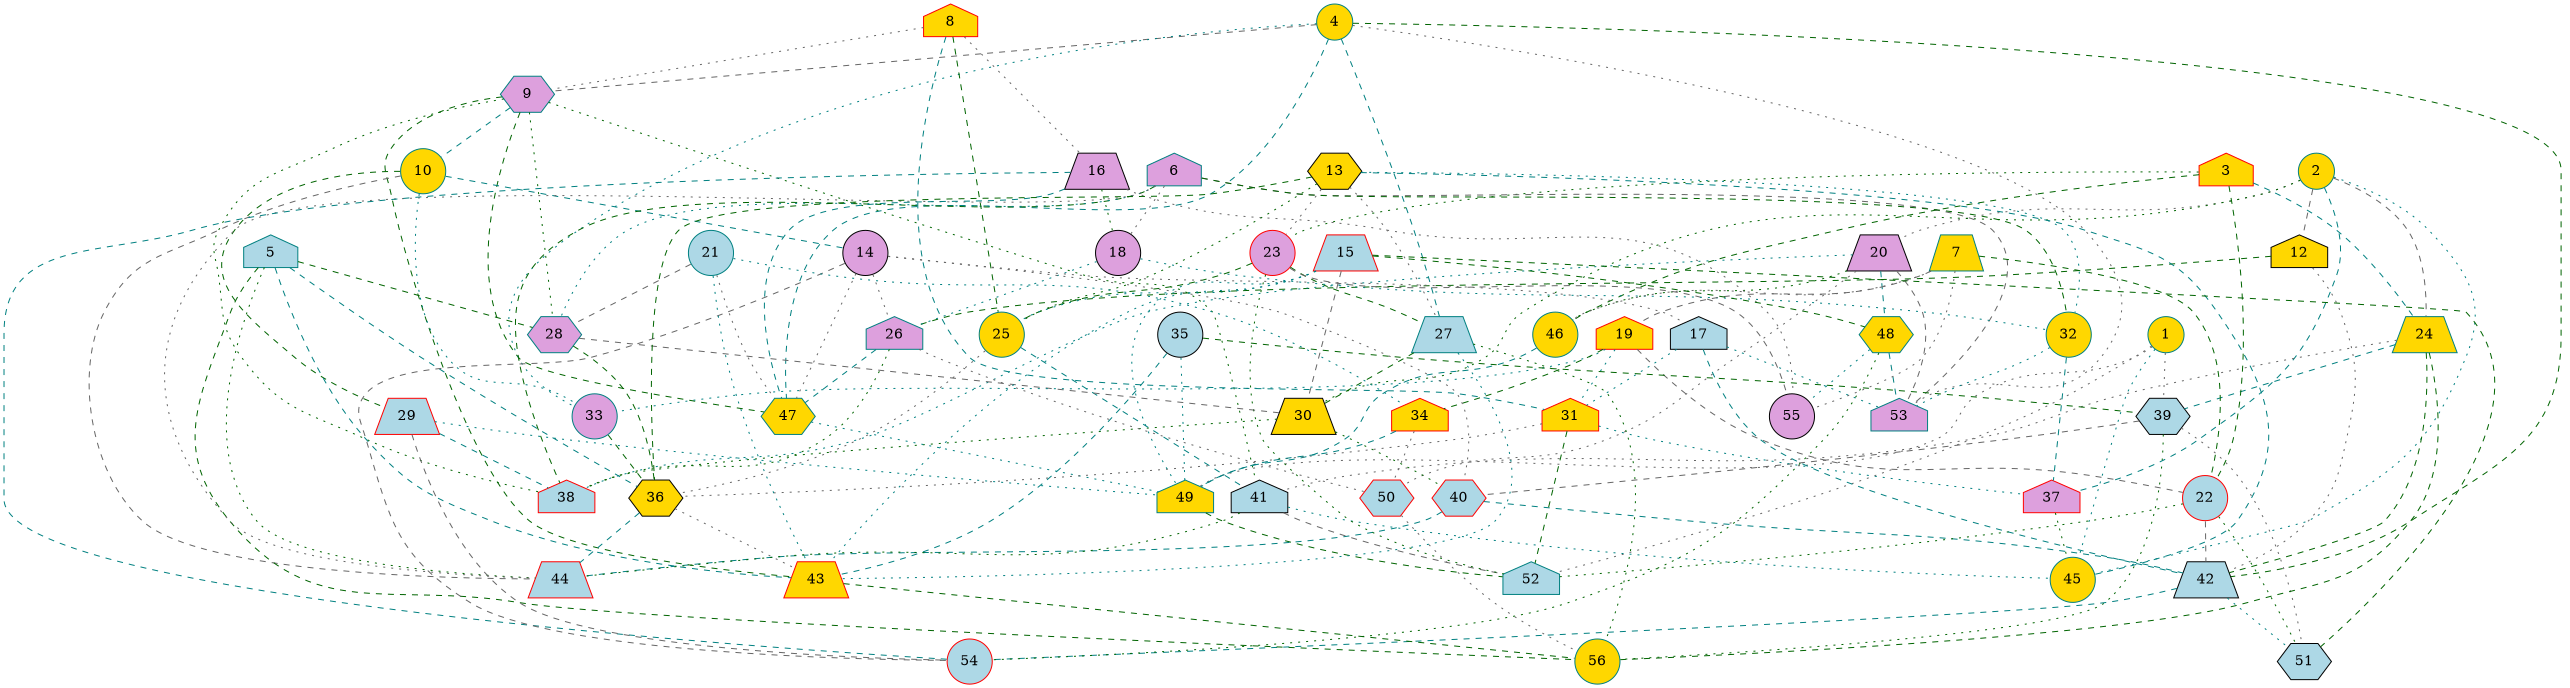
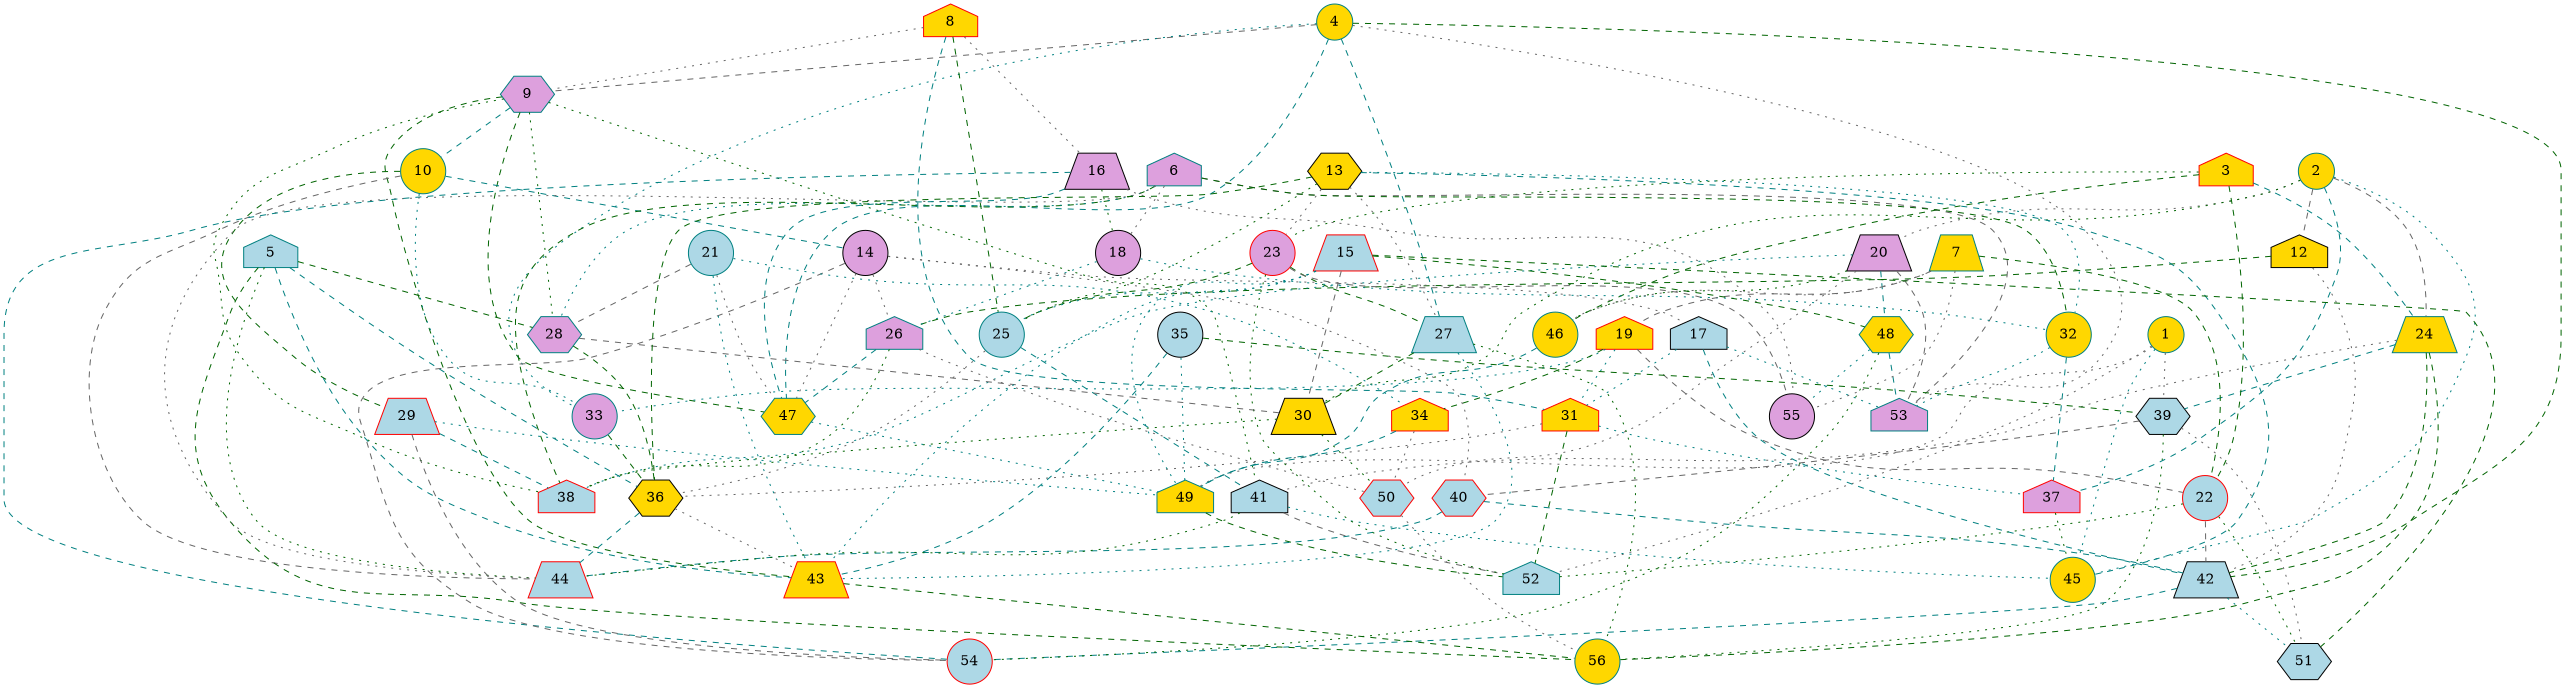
node "25": fillcolor gold -> lightblue
edge "30" -- "40": now "30" -- "50"
